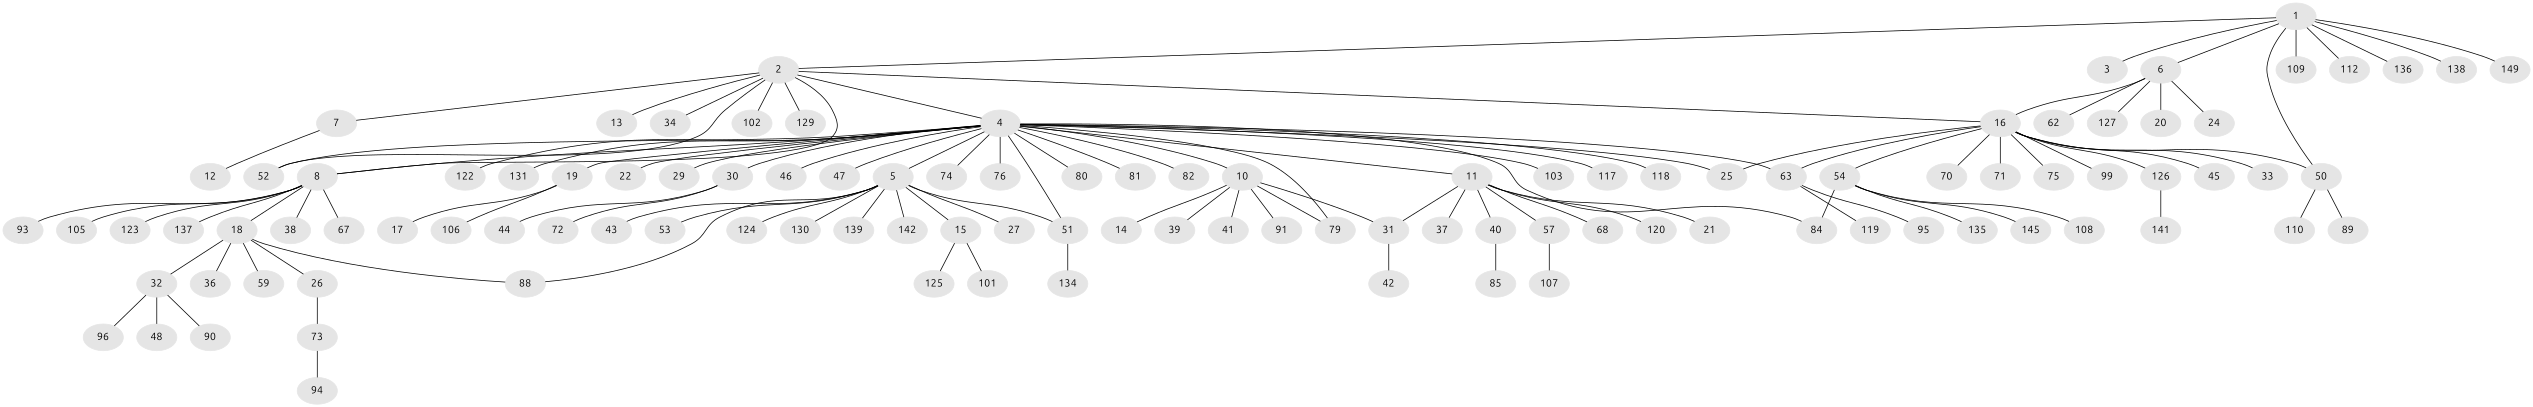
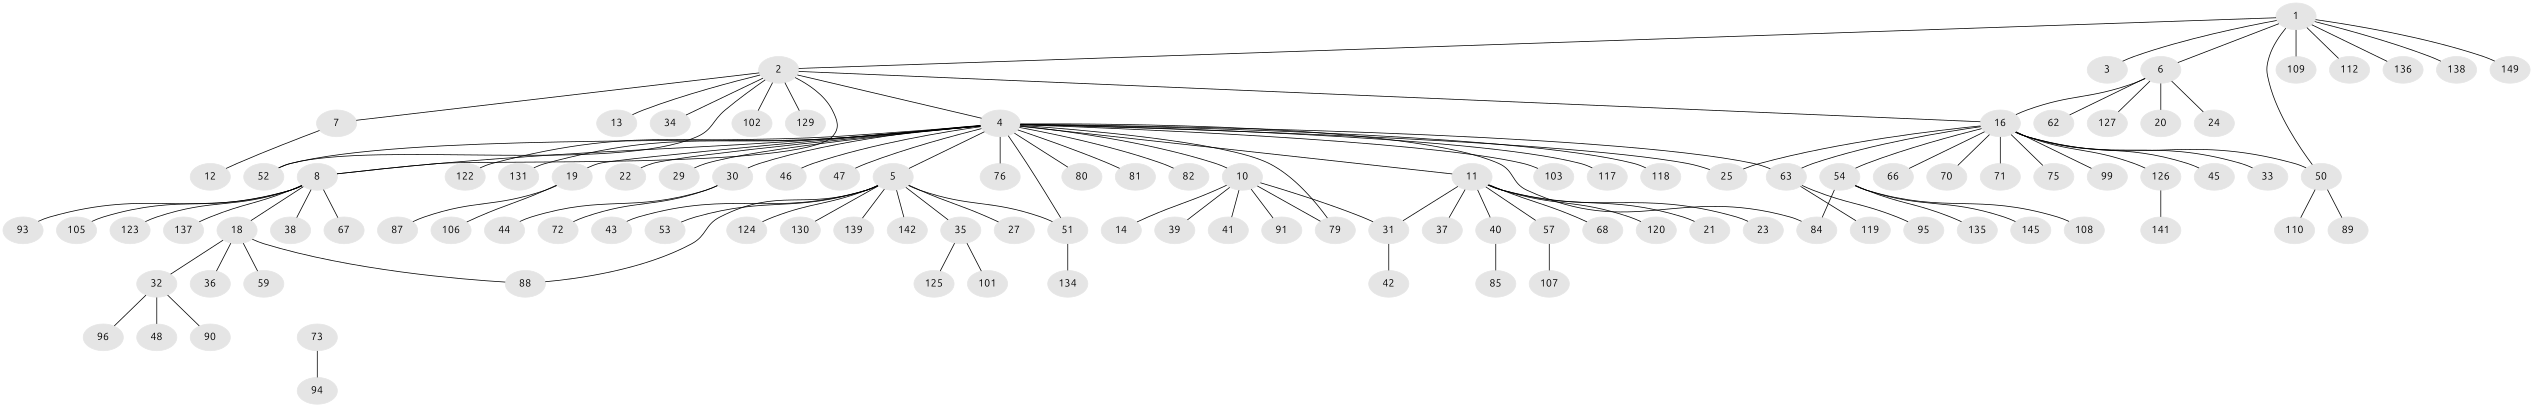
node "74": removed
node "66": added
node "17": label "17" -> "87"
node "15": label "15" -> "35"
node "23": added
node "26": removed
